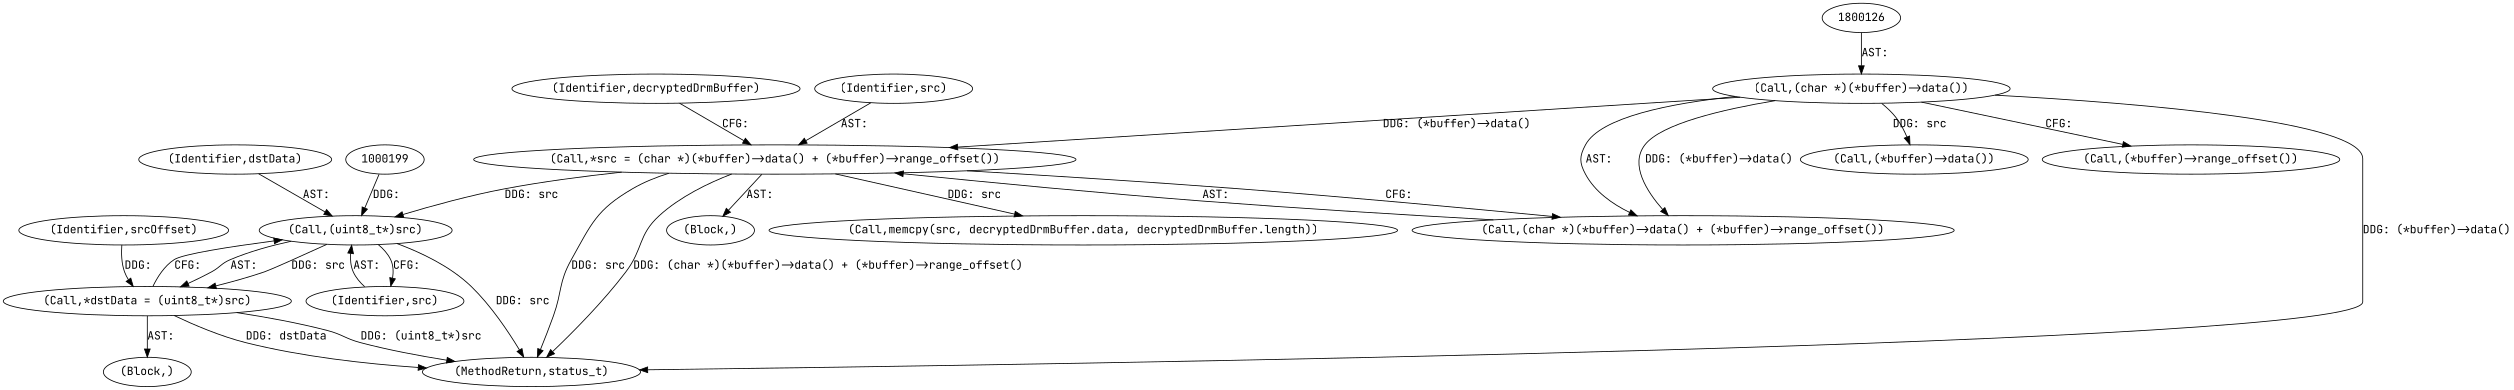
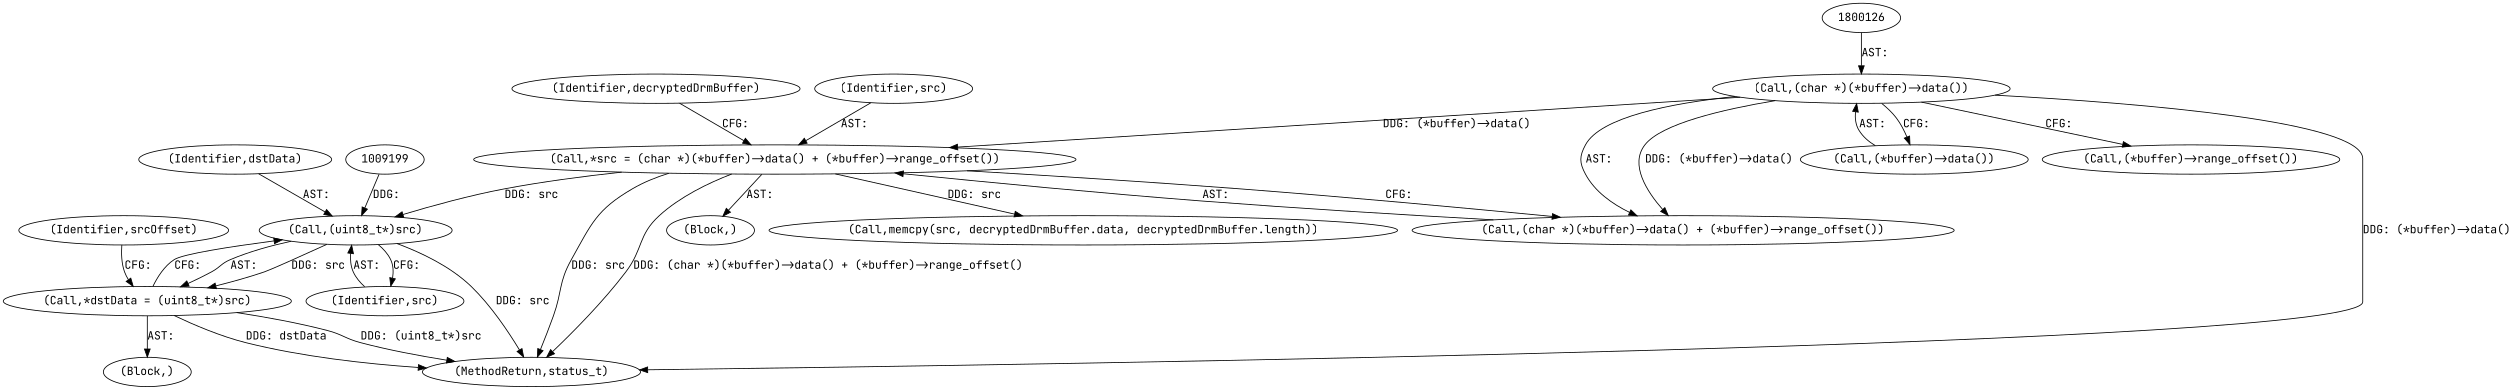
edge "(Call,(char *)(*buffer)->data())" -> "(Call,(*buffer)->data())": label "DDG: src" -> "CFG: "
edge "(Call,(*buffer)->data())" -> "(Call,(char *)(*buffer)->data())": added, label "AST:"
node "1000199": label "1000199" -> "1009199"
edge "(Identifier,srcOffset)" -> "(Call,*dstData = (uint8_t*)src)": label "DDG: " -> "CFG: "
